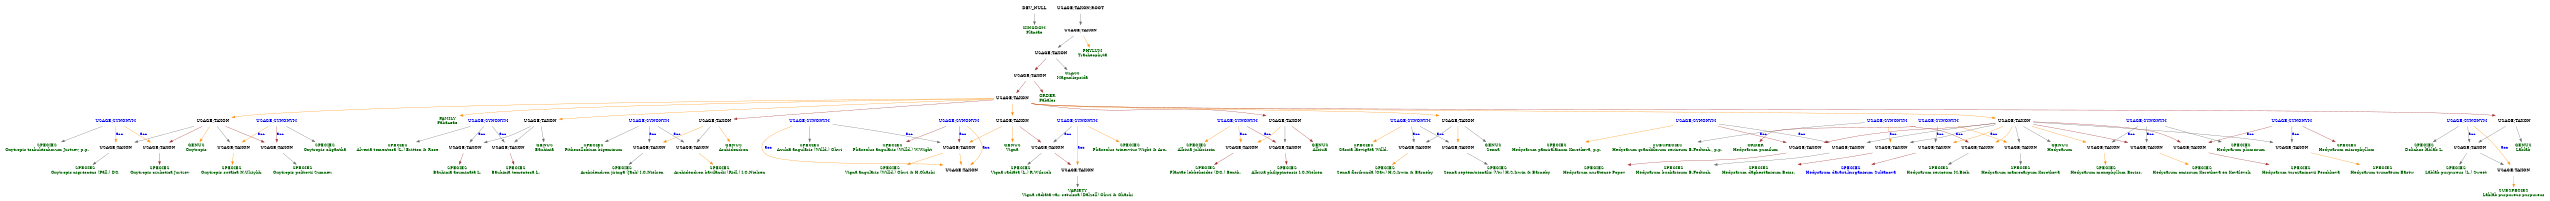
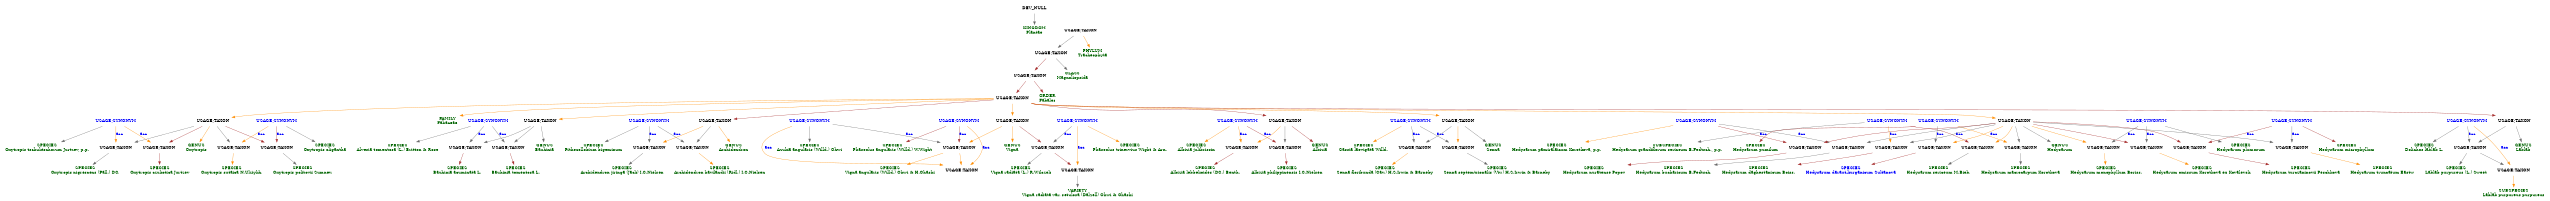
node "USAGE;TAXON;ROOT": removed
node "ORDER Hedysarum pumilum": label "ORDER Hedysarum pumilum" -> "SPECIES Hedysarum pumilum"
node "SPECIES Plantae lebbekoides (DC.) Benth.": label "SPECIES Plantae lebbekoides (DC.) Benth." -> "SPECIES Albizia lebbekoides (DC.) Benth."
